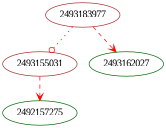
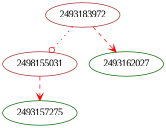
node "2493183977": label "2493183977" -> "2493183972"
node "2493155031": label "2493155031" -> "2498155031"
node "2492157275": label "2492157275" -> "2493157275"
